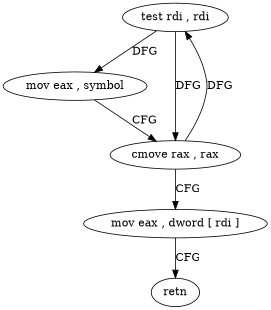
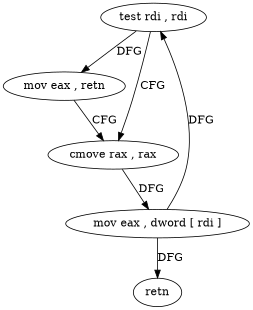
node "mov eax , symbol": label "mov eax , symbol" -> "mov eax , retn"
edge "test rdi , rdi" -> "cmove rax , rax": label "DFG" -> "CFG"
edge "cmove rax , rax" -> "test rdi , rdi": now "mov eax , dword [ rdi ]" -> "test rdi , rdi"
edge "cmove rax , rax" -> "mov eax , dword [ rdi ]": label "CFG" -> "DFG"
edge "mov eax , dword [ rdi ]" -> "retn": label "CFG" -> "DFG"
